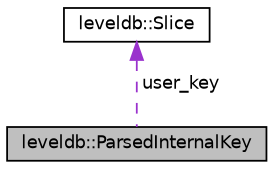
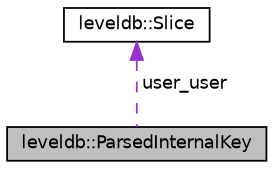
edge "leveldb::ParsedInternalKey" -> "leveldb::Slice": label " user_key" -> " user_user"
